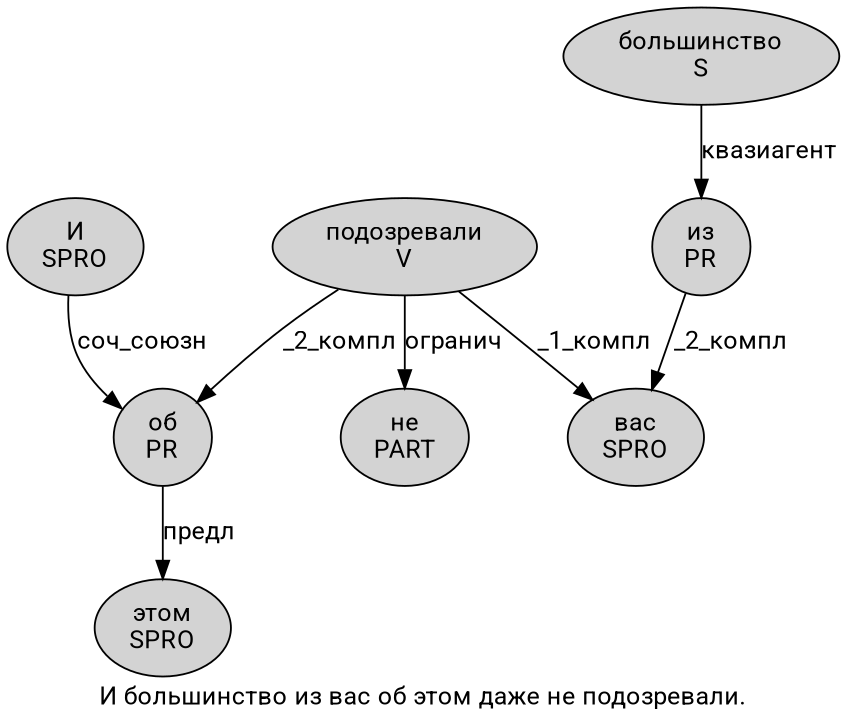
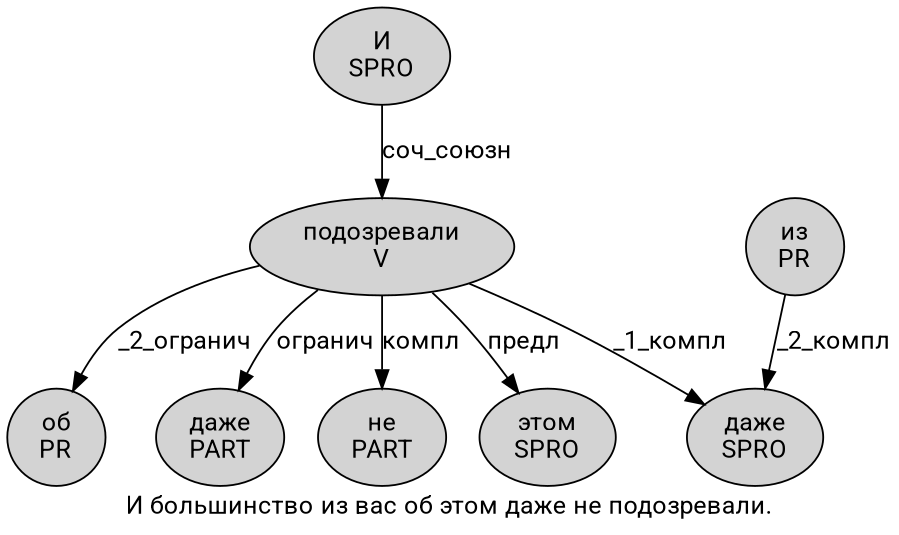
node "большинство S": removed
edge "подозревали V" -> "об PR": label "_2_компл" -> "_2_огранич"
edge "подозревали V" -> "не PART": label "огранич" -> "компл"
edge "И SPRO" -> "об PR": now "И SPRO" -> "подозревали V"
node "даже PART": added
node "вас SPRO": label "вас SPRO" -> "даже SPRO"
edge "об PR" -> "этом SPRO": now "подозревали V" -> "этом SPRO"
